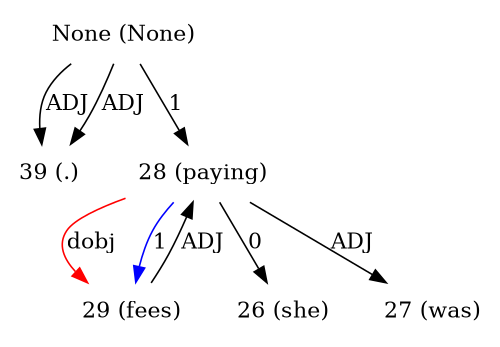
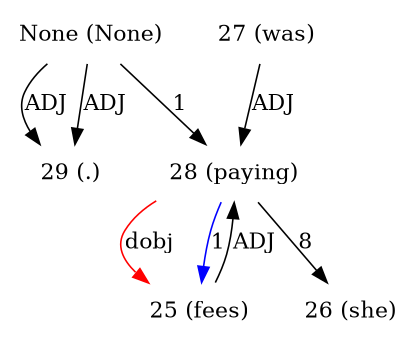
node "39 (.)": label "39 (.)" -> "29 (.)"
edge "28 (paying)" -> "27 (was)": reversed
edge "28 (paying)" -> "26 (she)": label "0" -> "8"
node "29 (fees)": label "29 (fees)" -> "25 (fees)"
